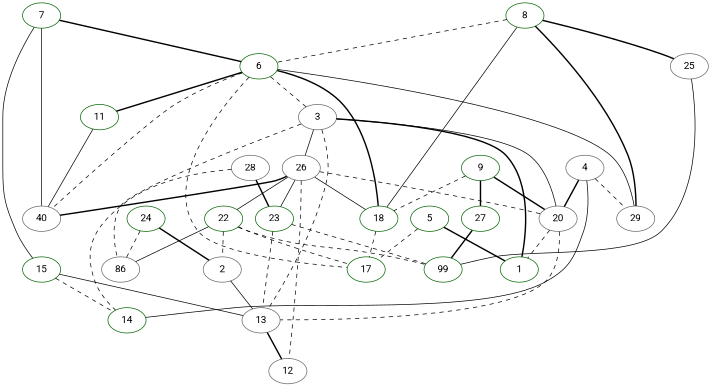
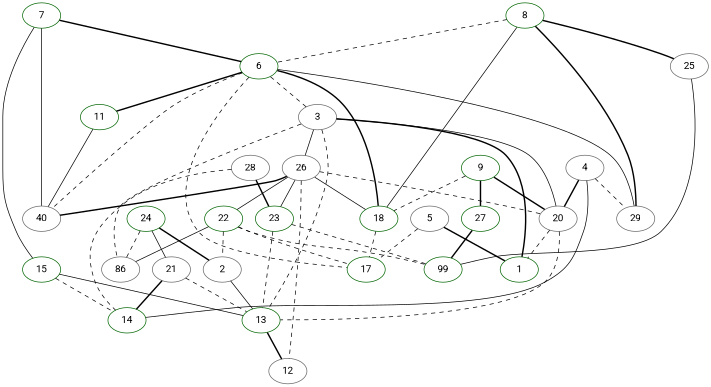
node "5": color darkgreen -> gray40
node "21": added
node "13": color gray40 -> darkgreen
